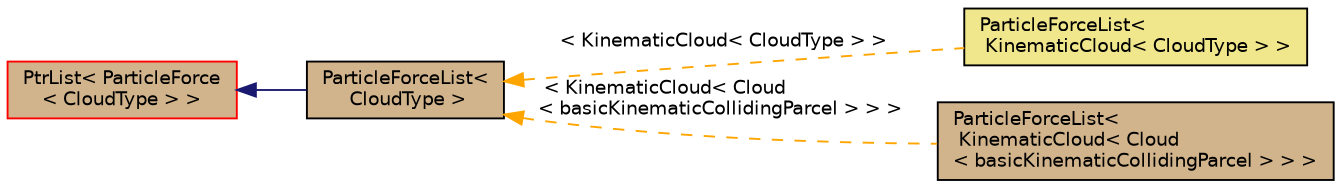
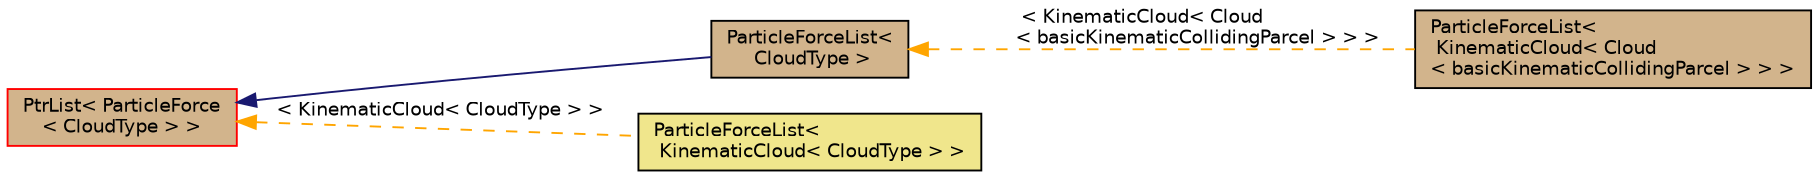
edge "ParticleForceList< KinematicCloud< CloudType > >" -> "ParticleForceList< CloudType >": now "ParticleForceList< KinematicCloud< CloudType > >" -> "PtrList< ParticleForce < CloudType > >"
